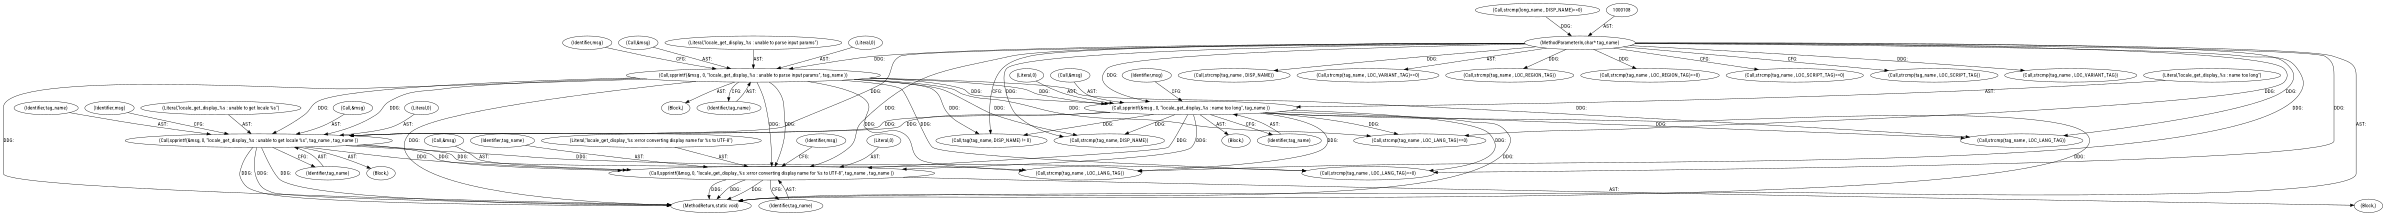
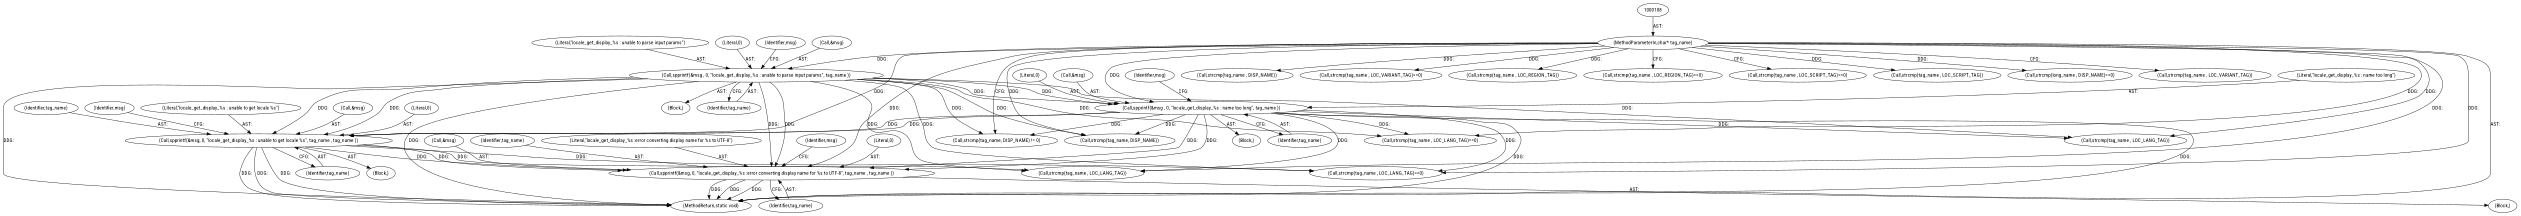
edge "(Call,strcmp(long_name , DISP_NAME)==0)" -> "(MethodParameterIn,char* tag_name)": reversed
edge "(MethodParameterIn,char* tag_name)" -> "(Call,strcmp(tag_name , LOC_VARIANT_TAG)==0)": label "AST: " -> "DDG: "
edge "(MethodParameterIn,char* tag_name)" -> "(Call,strcmp(tag_name , LOC_REGION_TAG)==0)": label "DDG: " -> "CFG: "
edge "(MethodParameterIn,char* tag_name)" -> "(Call,strcmp(tag_name , LOC_SCRIPT_TAG))": label "CFG: " -> "DDG: "
edge "(MethodParameterIn,char* tag_name)" -> "(Call,strcmp(tag_name , LOC_VARIANT_TAG))": label "DDG: " -> "CFG: "
node "(Call,tag(tag_name, DISP_NAME) != 0)": label "(Call,tag(tag_name, DISP_NAME) != 0)" -> "(Call,strcmp(tag_name, DISP_NAME) != 0)"
